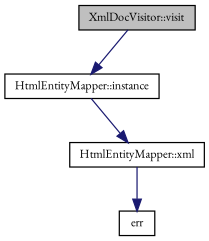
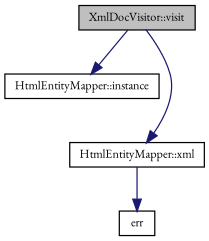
edge "HtmlEntityMapper::instance" -> "HtmlEntityMapper::xml": now "XmlDocVisitor::visit" -> "HtmlEntityMapper::xml"
